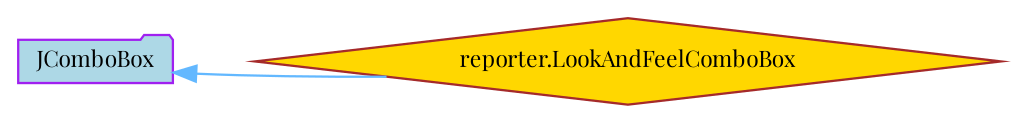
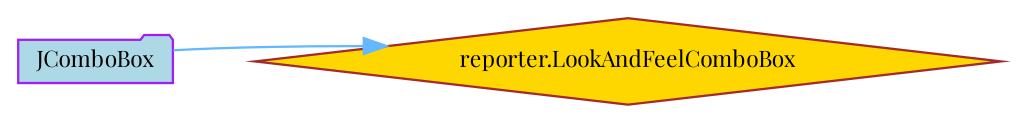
edge "reporter.LookAndFeelComboBox" -> "JComboBox": reversed
